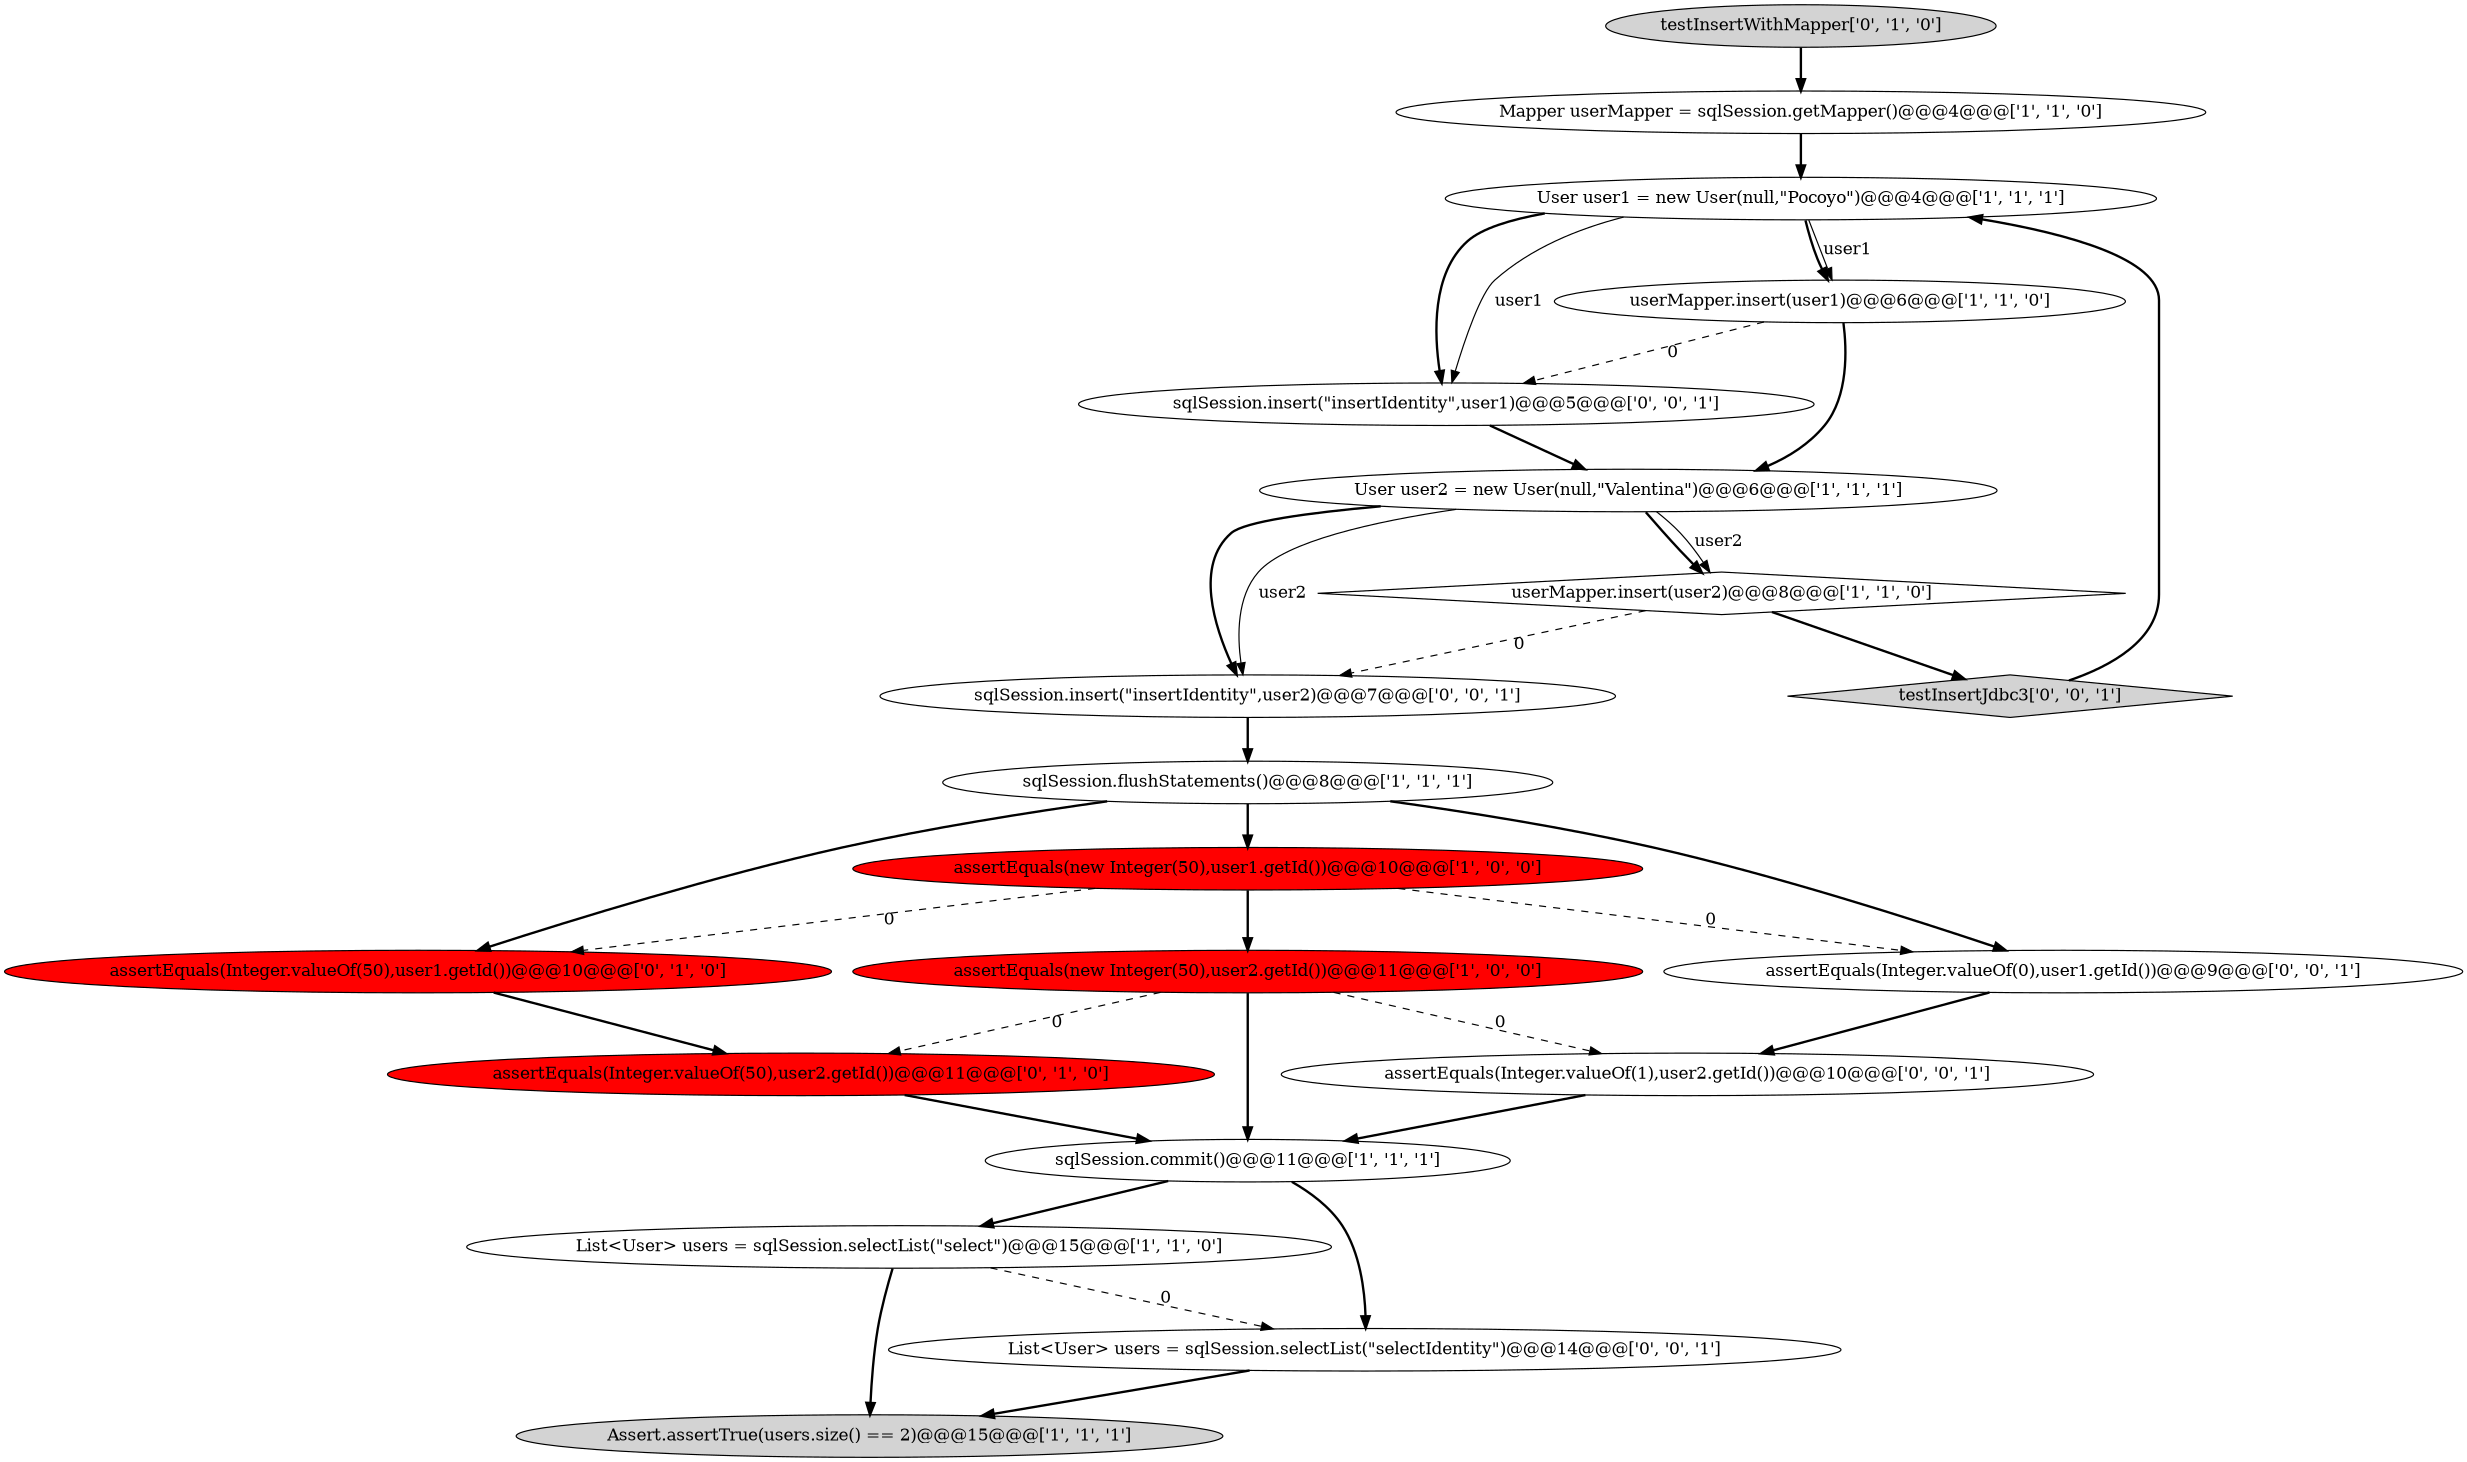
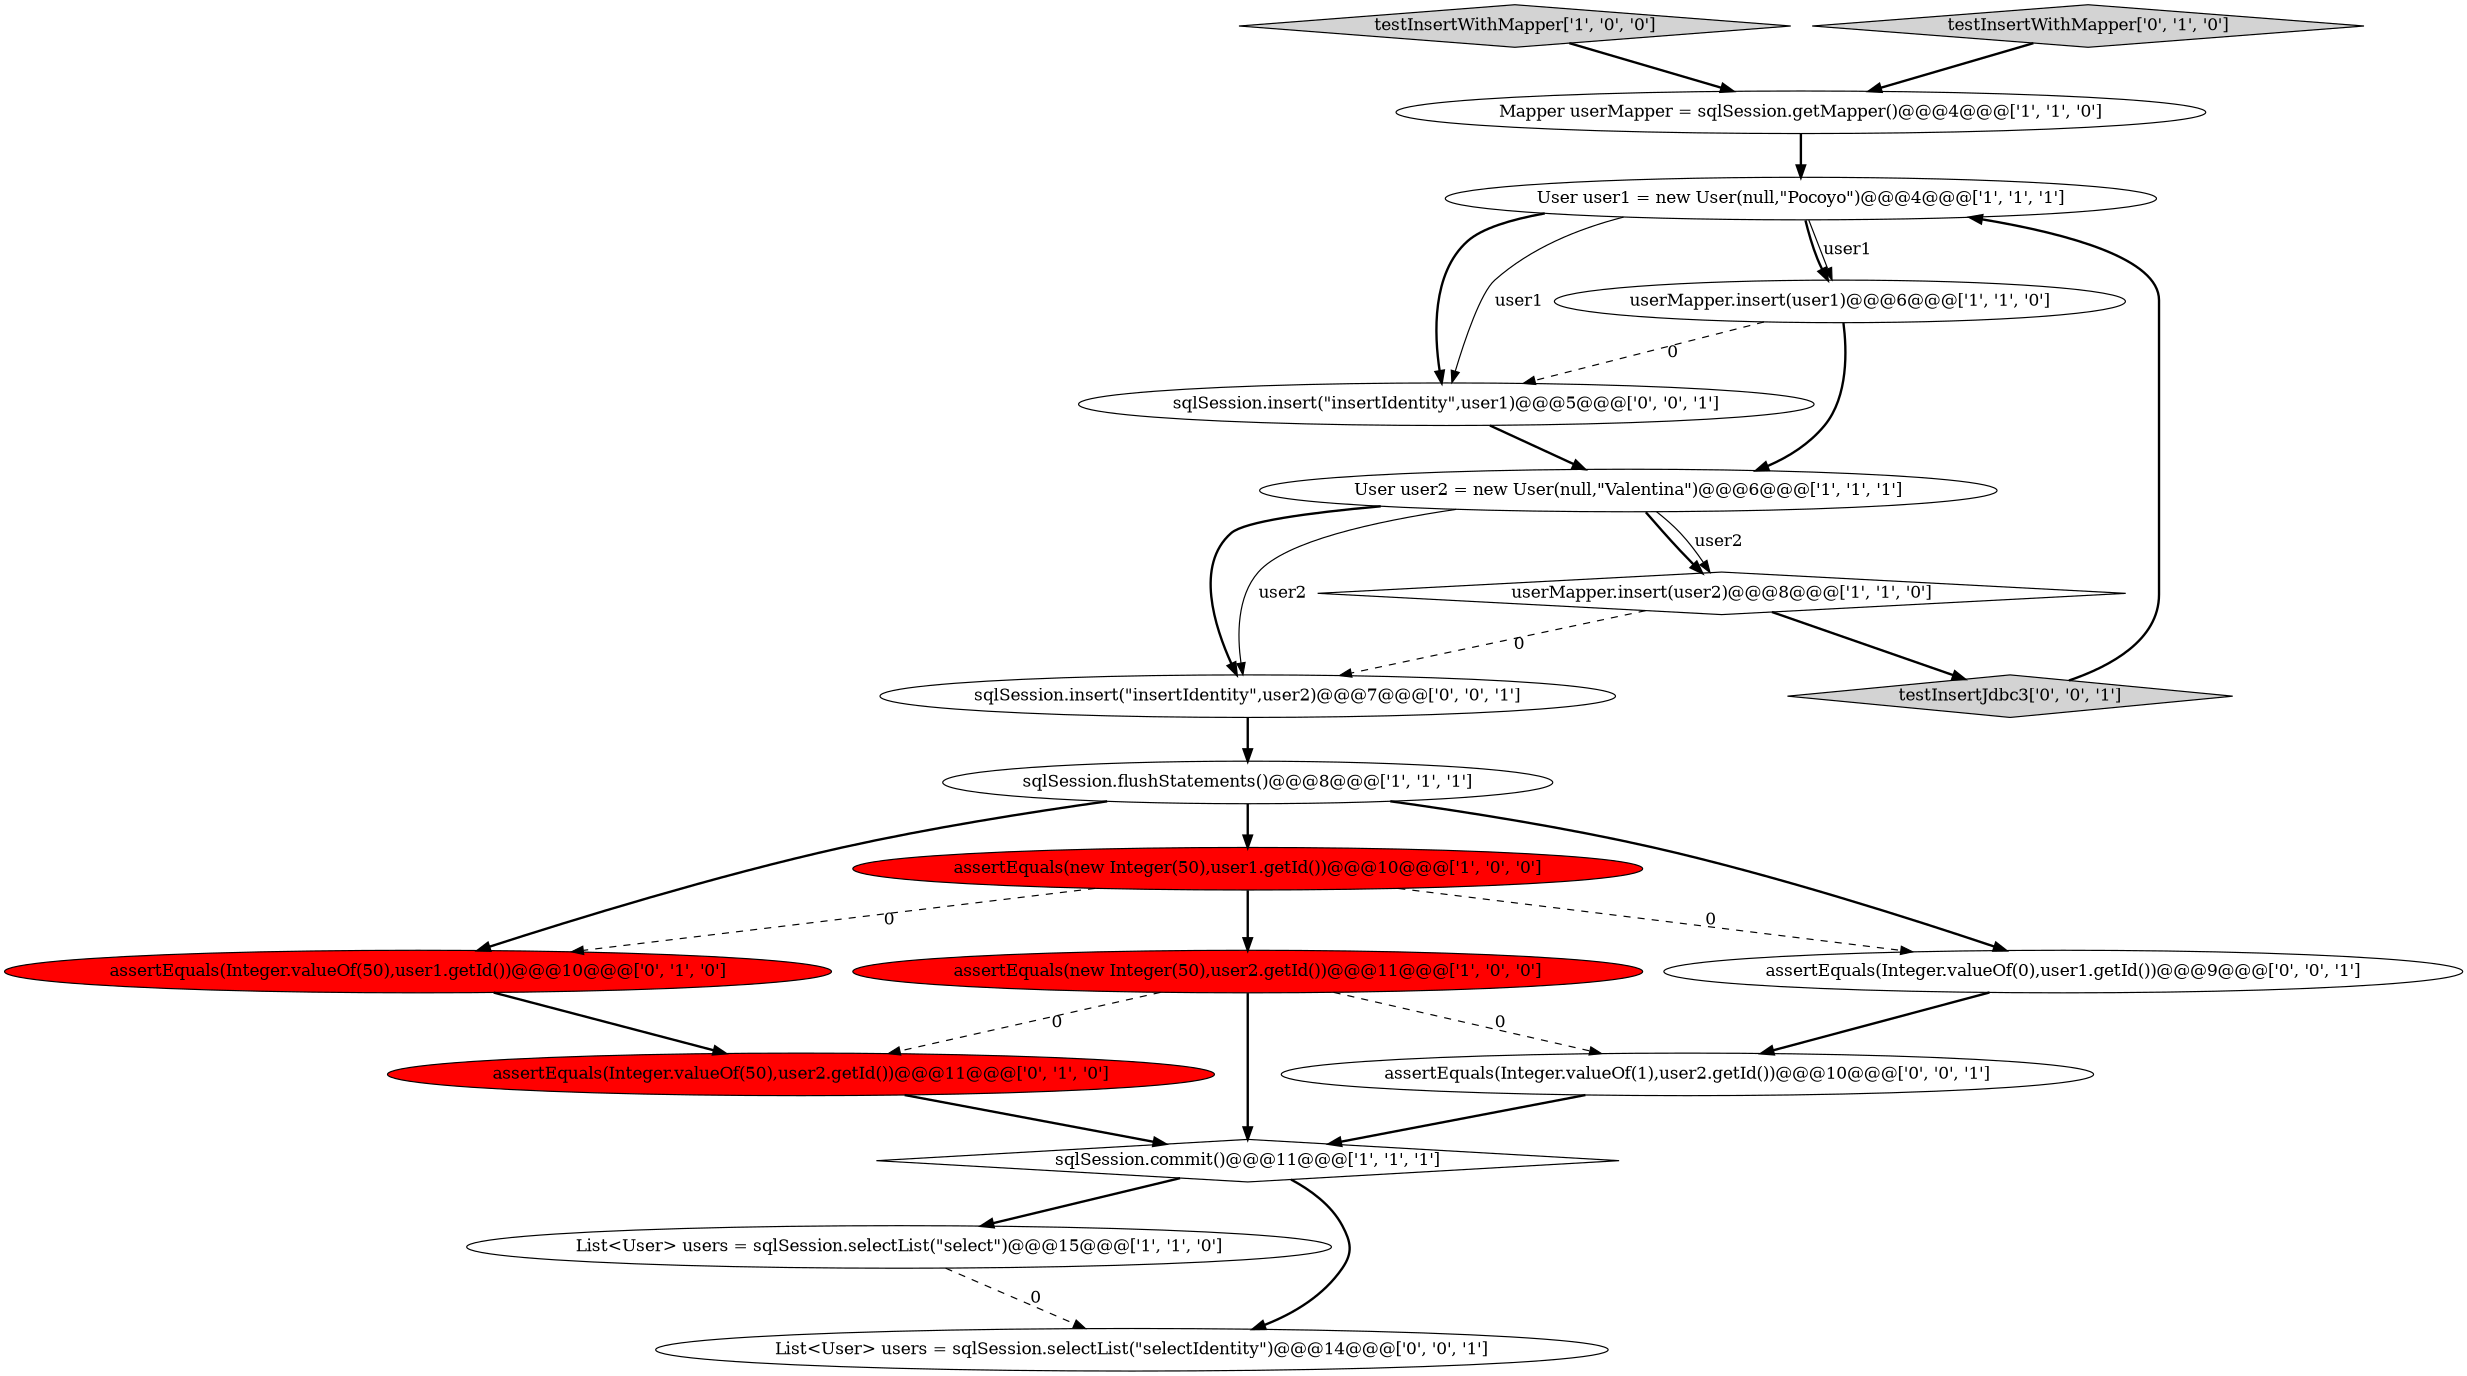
node "testInsertWithMapper['1', '0', '0']": added
node "testInsertWithMapper['0', '1', '0']": shape ellipse -> diamond
node "sqlSession.commit()@@@11@@@['1', '1', '1']": shape ellipse -> diamond
node "Assert.assertTrue(users.size() == 2)@@@15@@@['1', '1', '1']": removed
